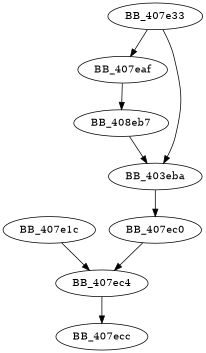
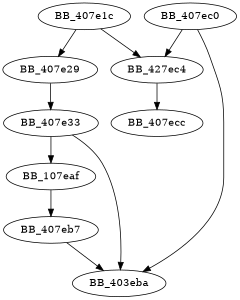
node "BB_407e29": added
node "BB_407eaf": label "BB_407eaf" -> "BB_107eaf"
node "BB_408eb7": label "BB_408eb7" -> "BB_407eb7"
edge "BB_403eba" -> "BB_407ec0": reversed
node "BB_407ec4": label "BB_407ec4" -> "BB_427ec4"
